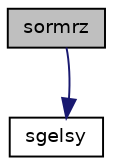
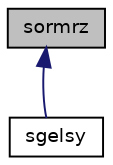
edge "sormrz" -> "sgelsy": reversed
